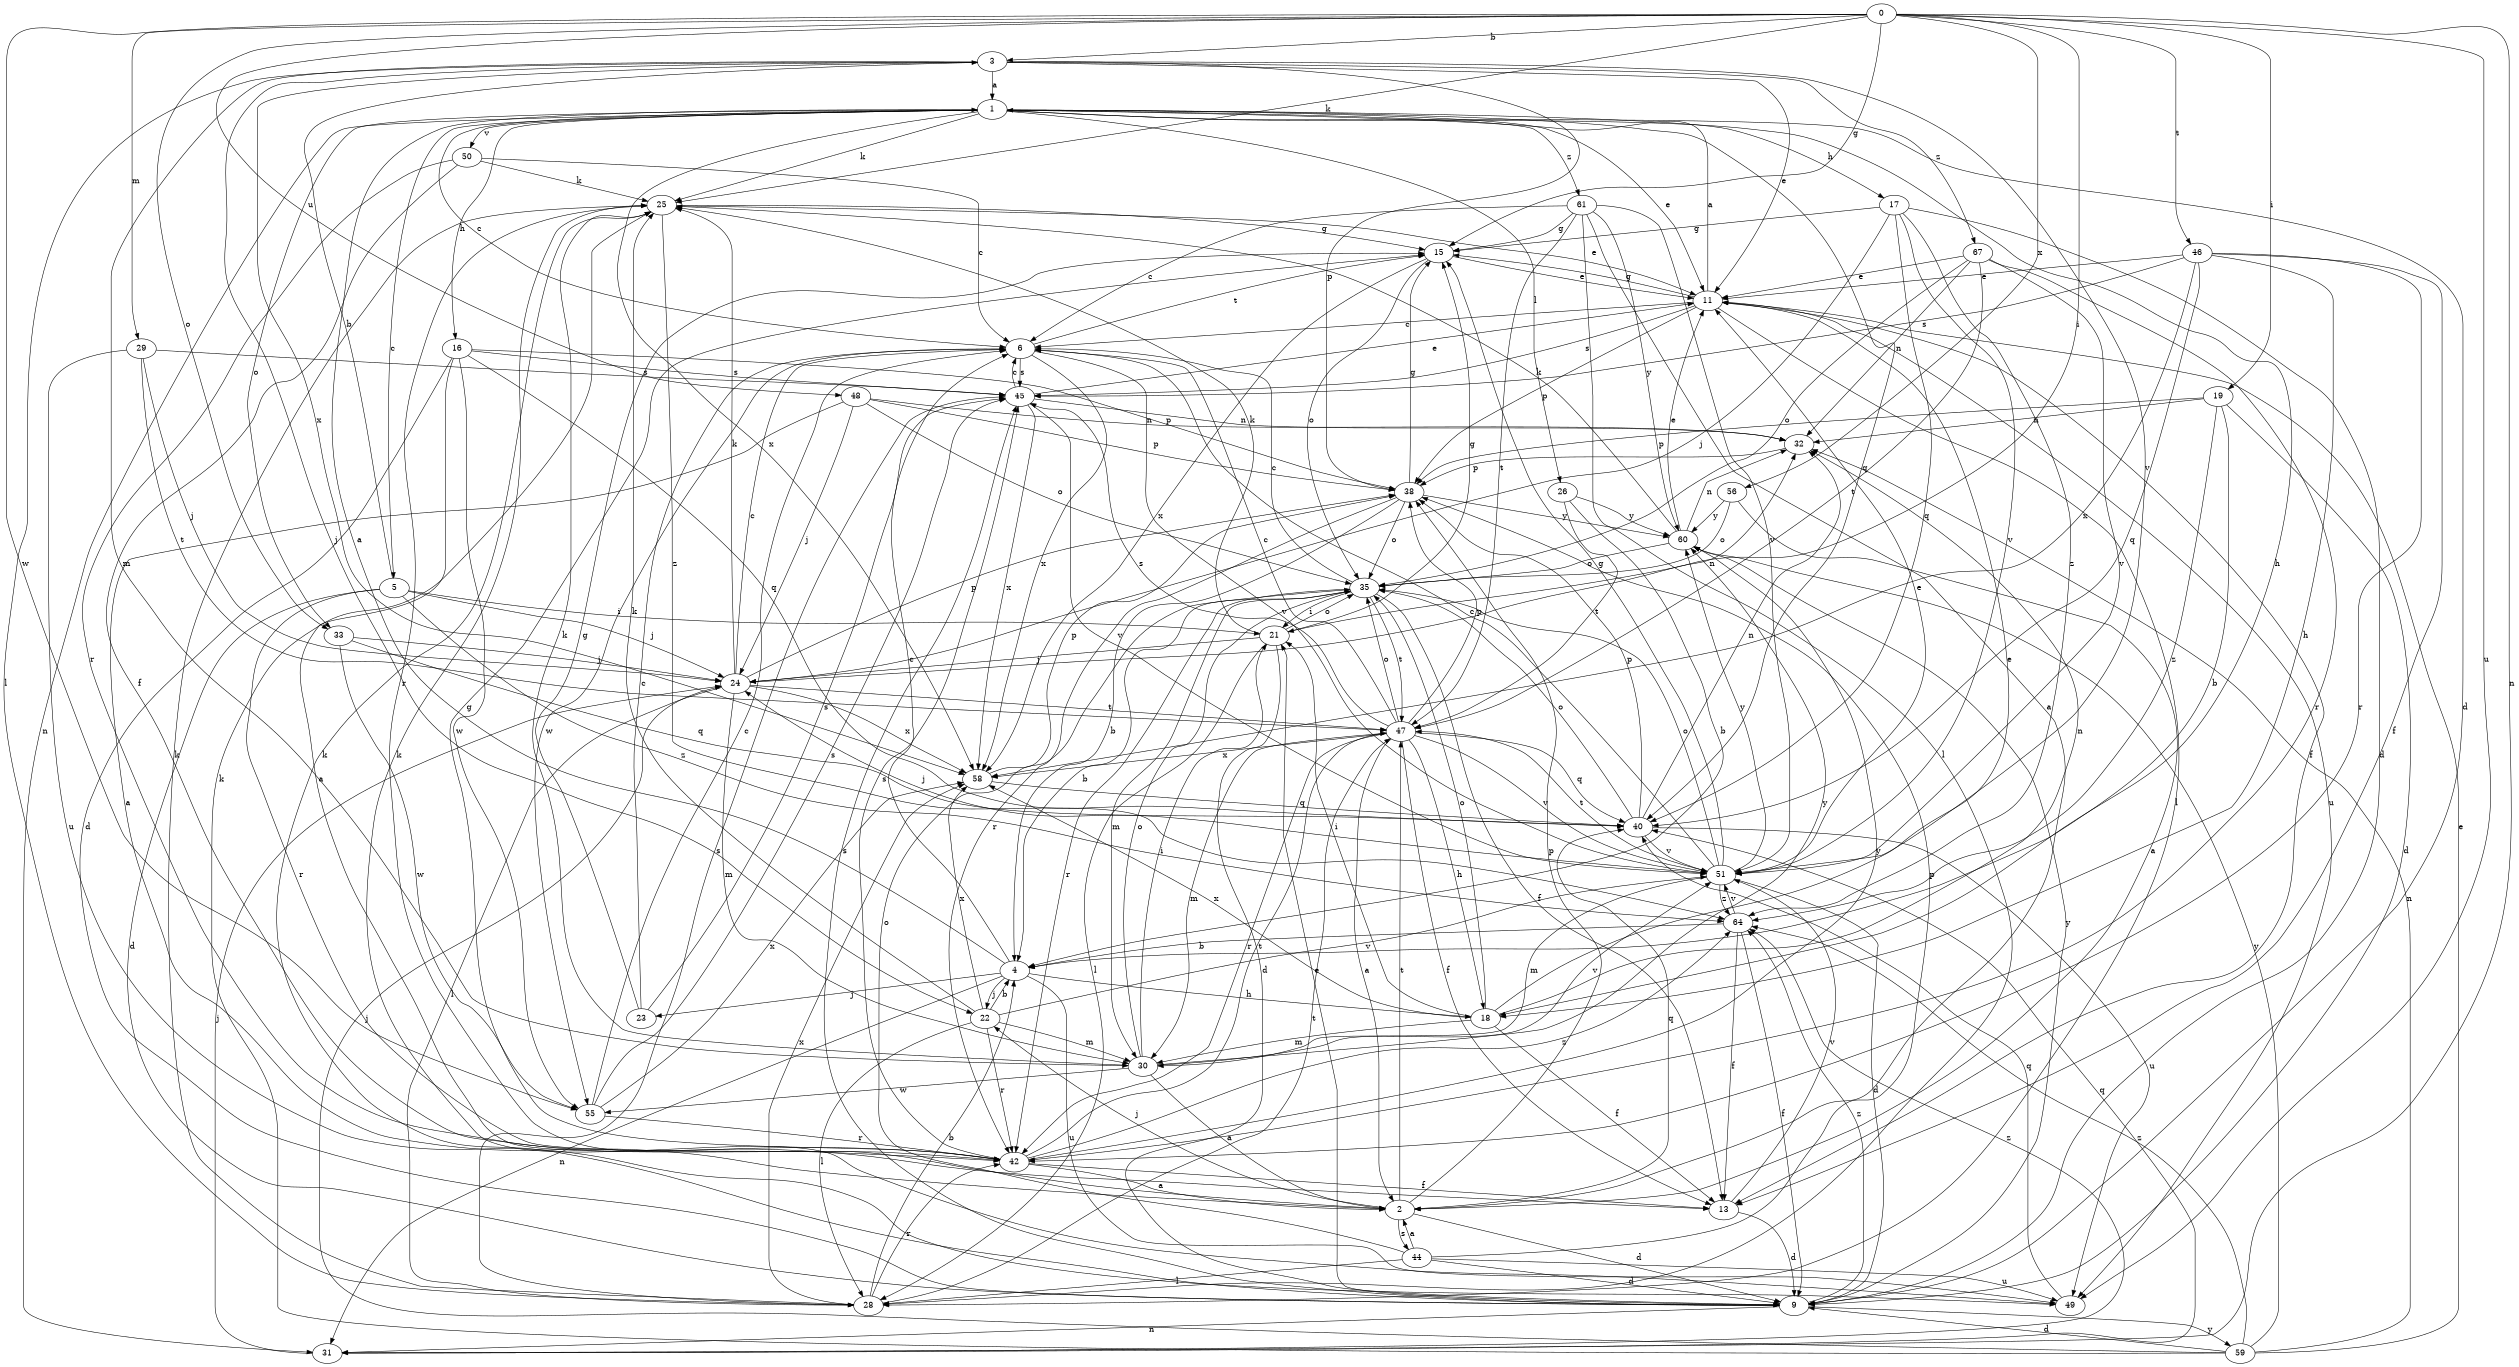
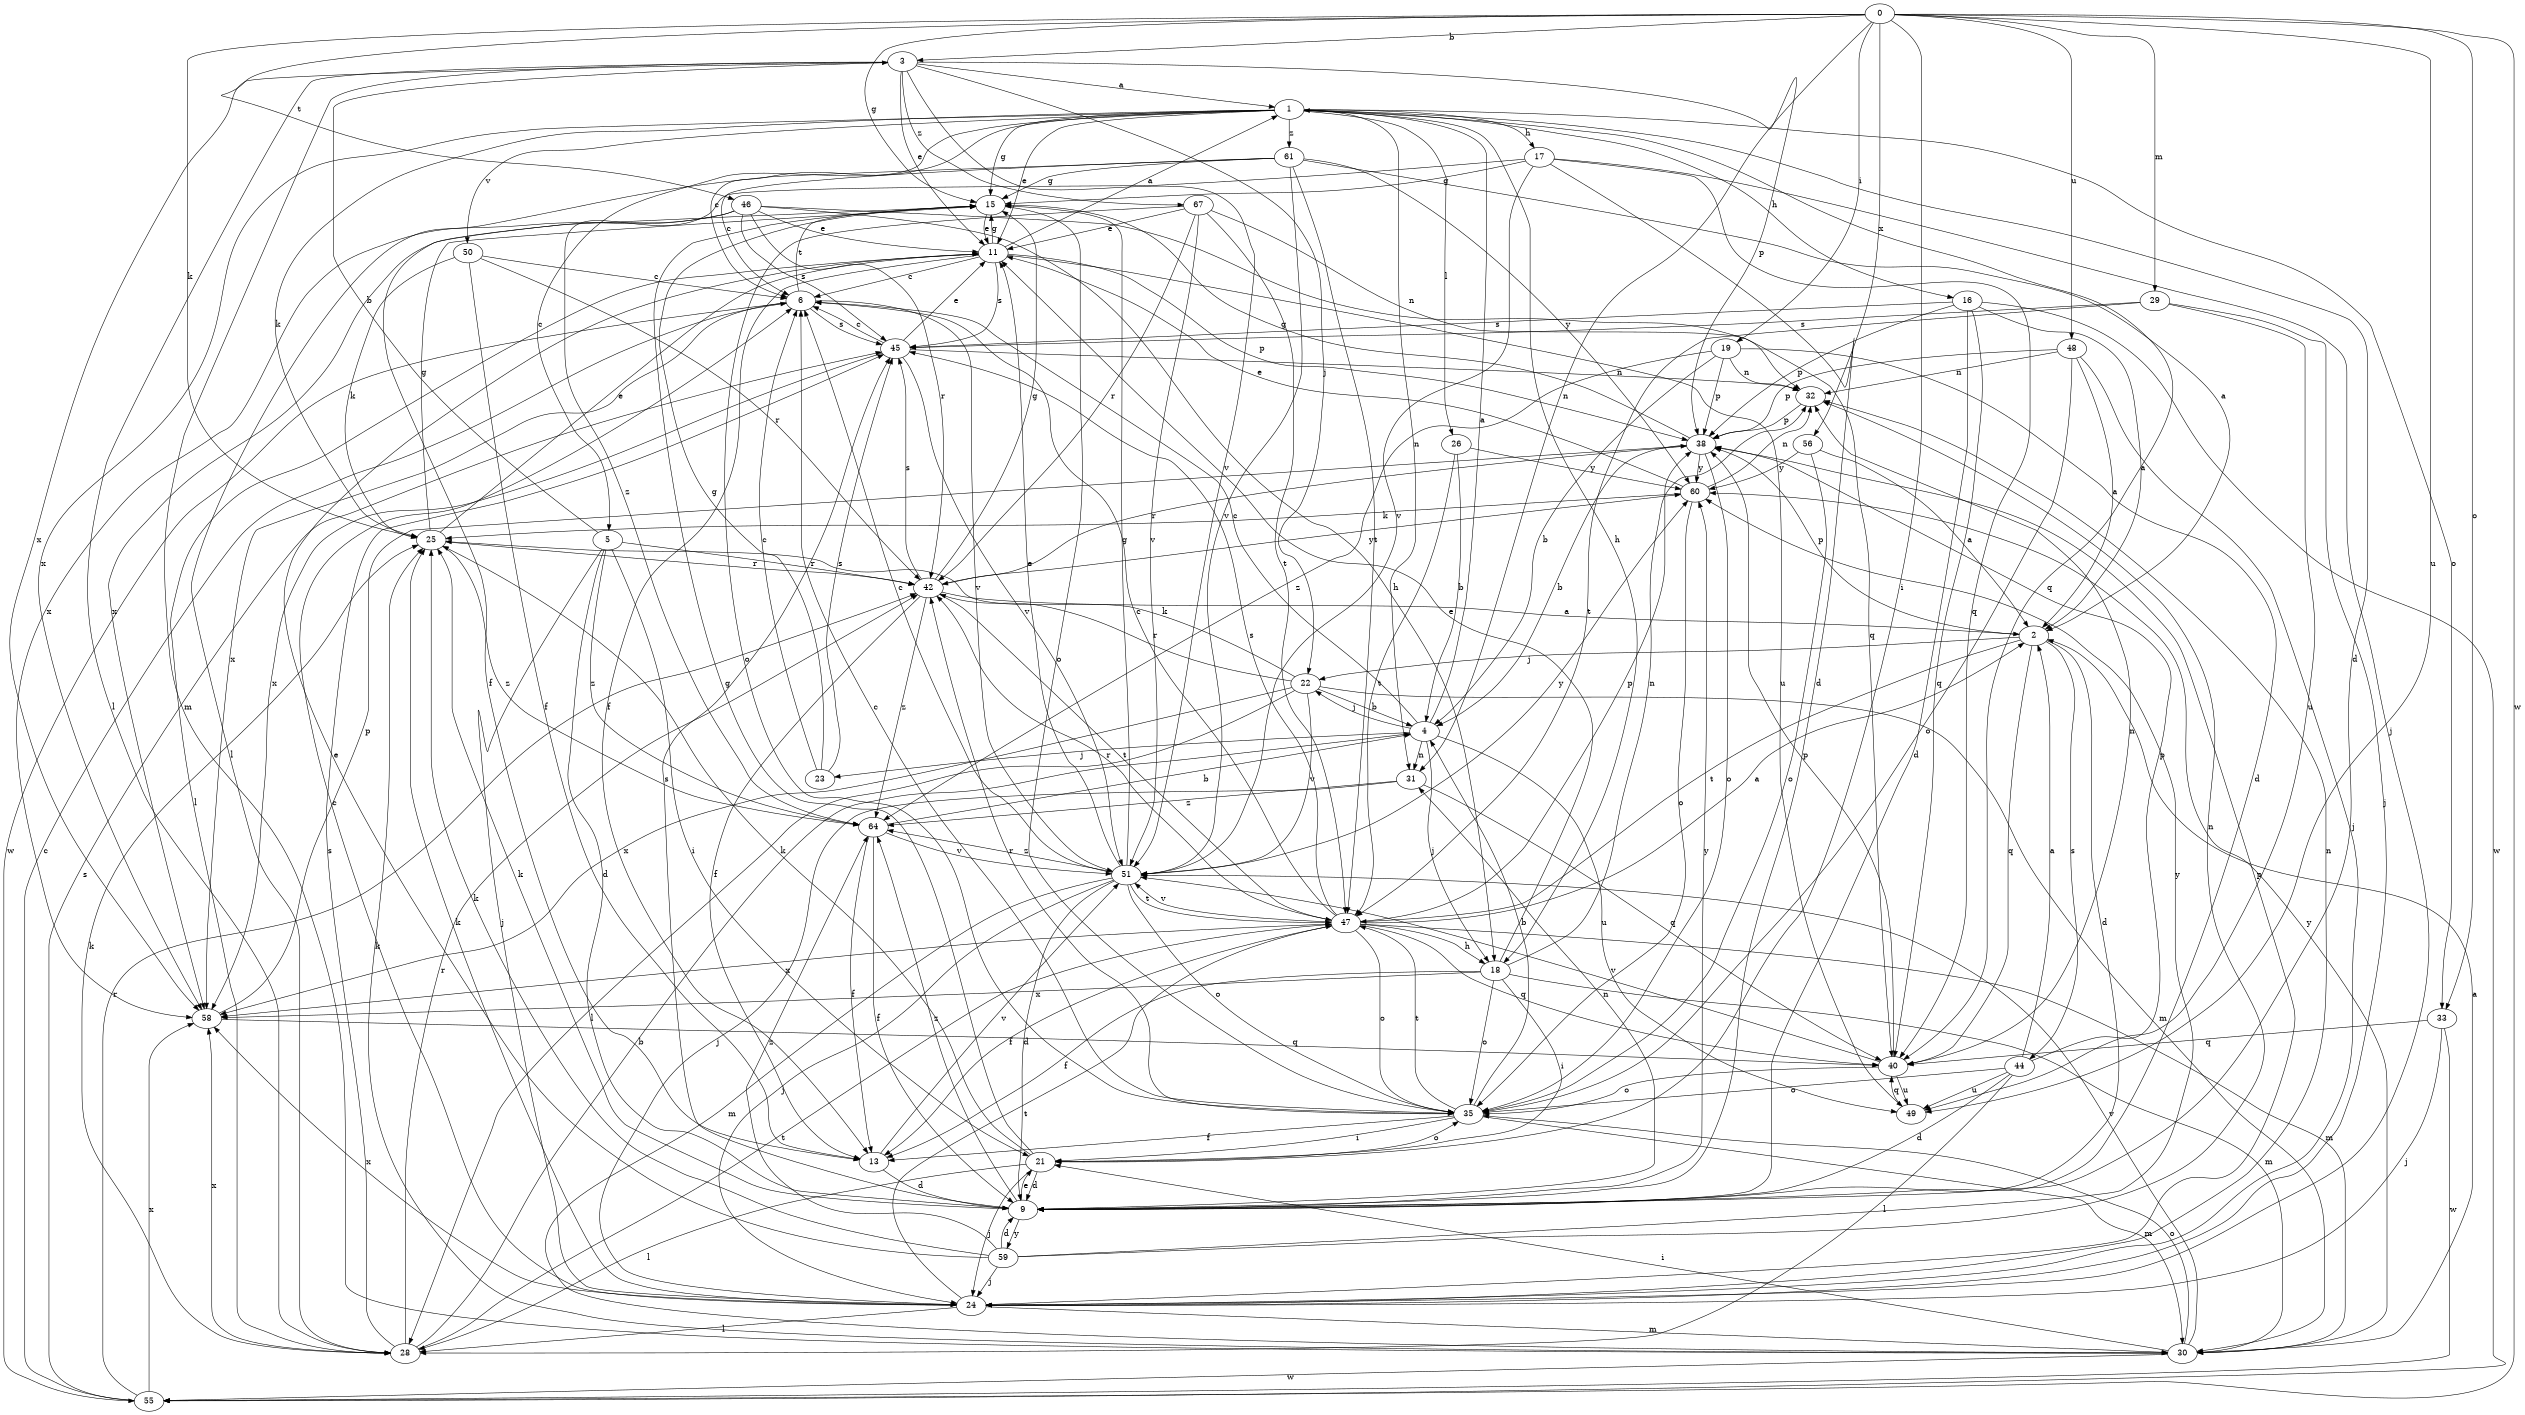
edge "1" -> "15": added, label "g"
edge "4" -> "18": label "h" -> "j"
edge "49" -> "25": removed, label "k"
